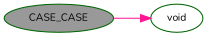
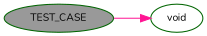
node "CASE_CASE": label "CASE_CASE" -> "TEST_CASE"
